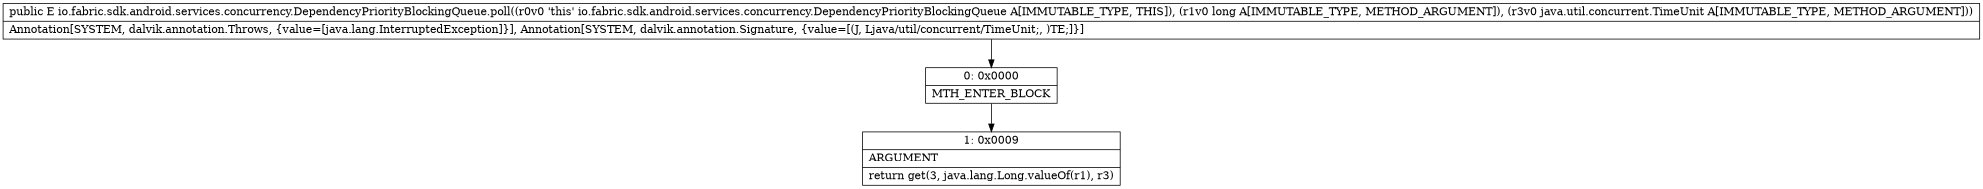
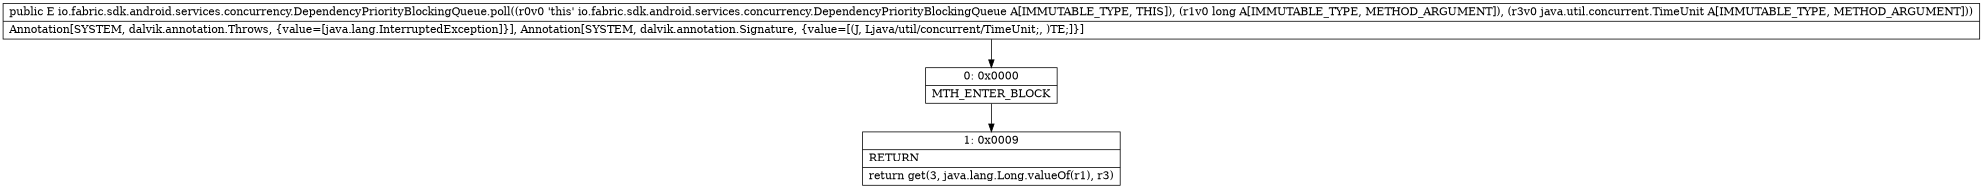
node "1: 0x0009": text "ARGUMENT" -> "RETURN"
